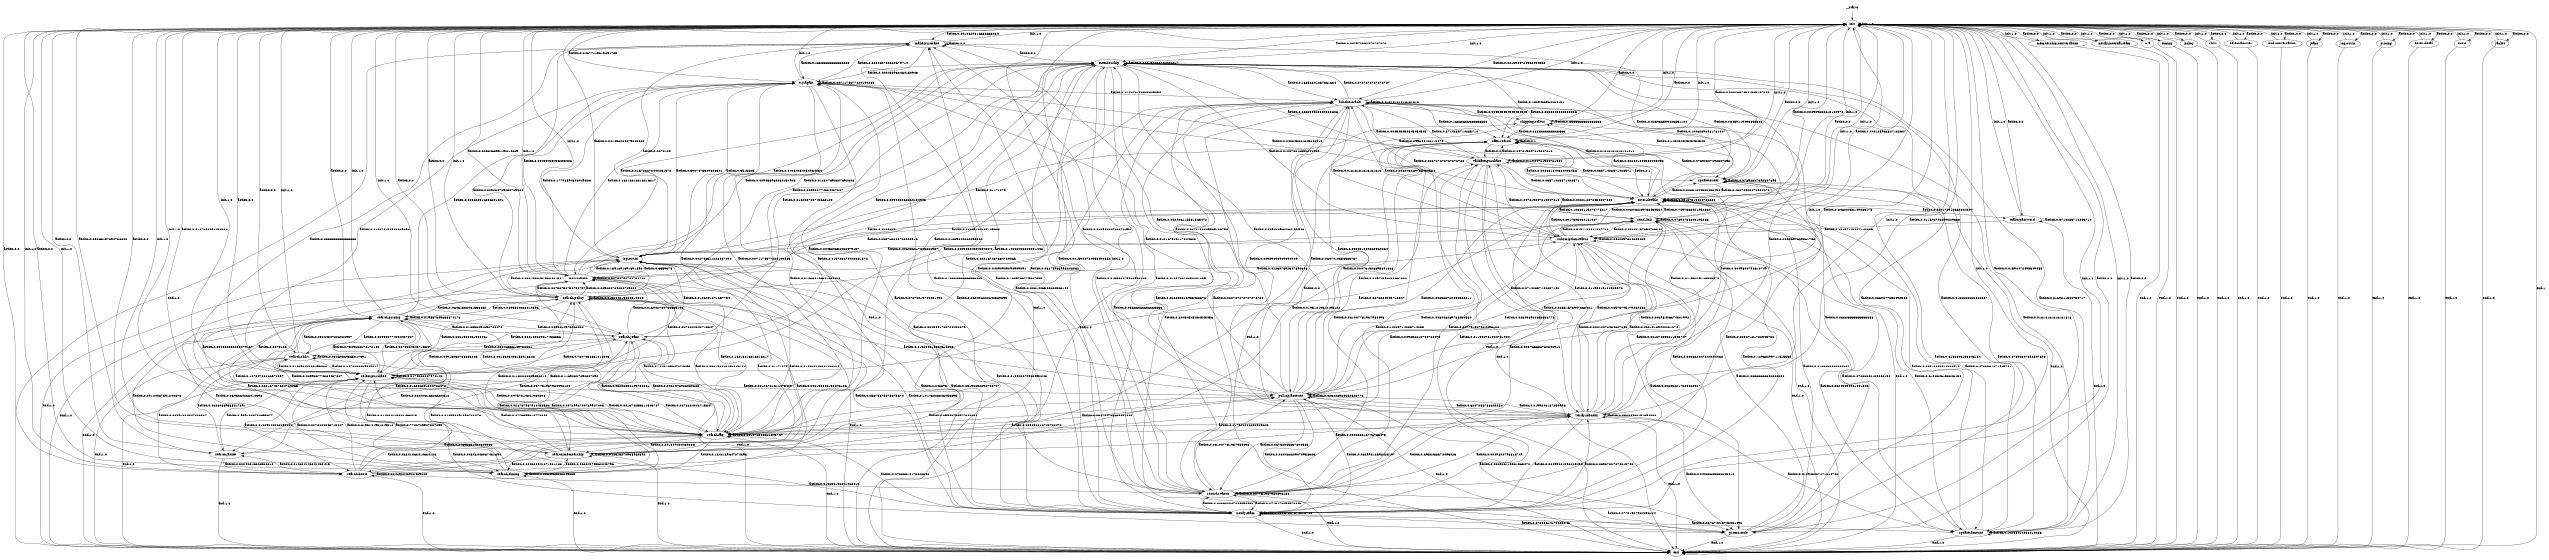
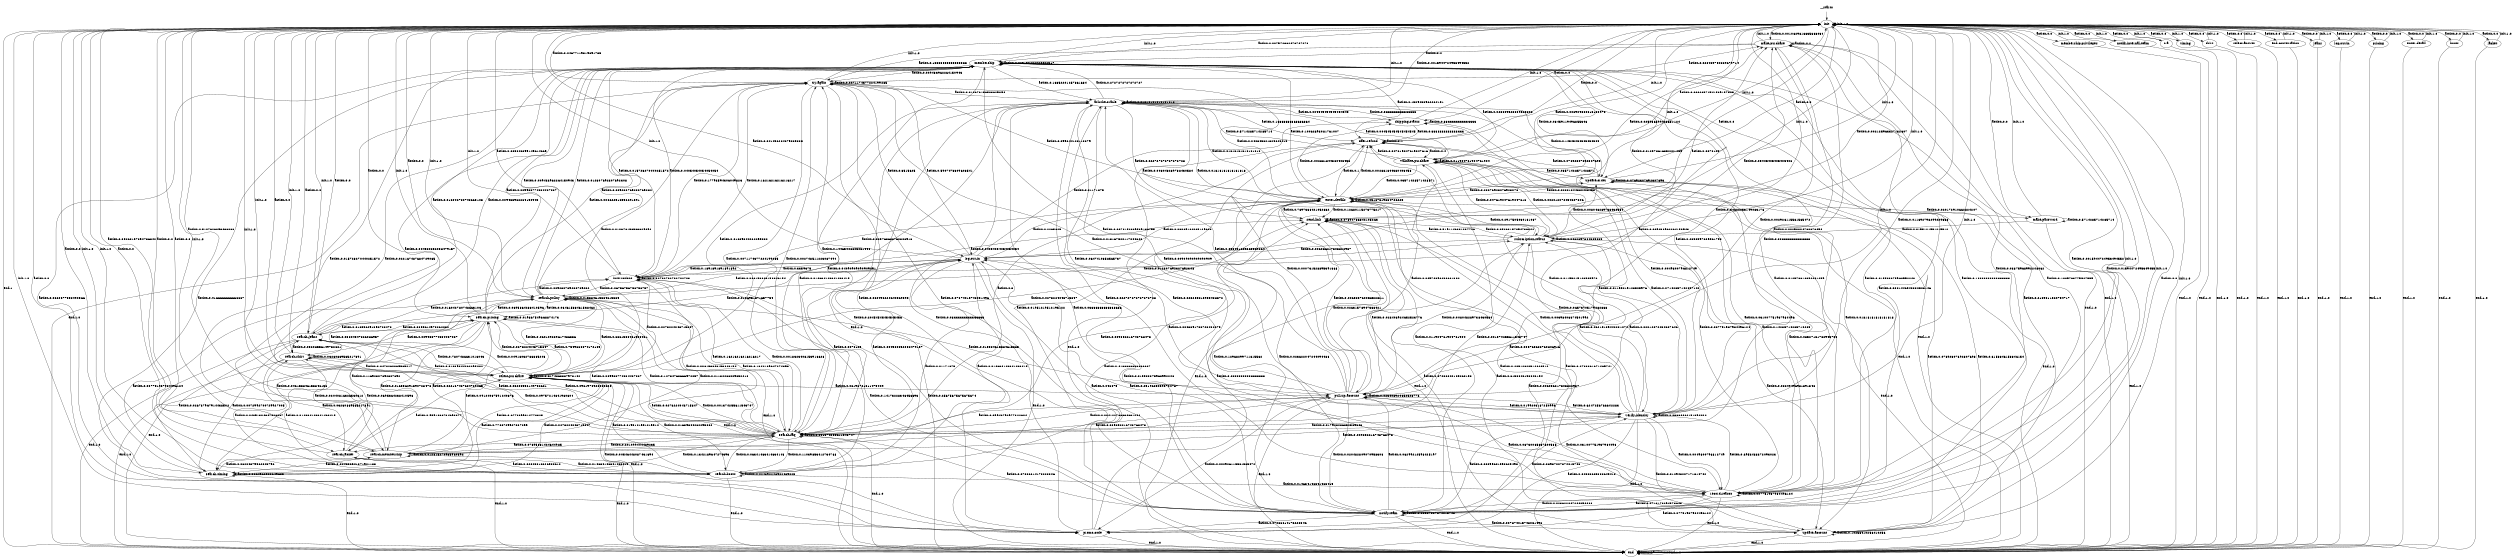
node "membership-conversation": label "membership-conversation" -> "membership-privileges"
node "policy": removed
edge "make-password" -> "subscription-status": label "action:0.42857142857142855" -> "action:0.8195121951219512"
edge "search-faq" -> "search-boots": added, label "action:0.11039853412734768"
edge "search-pricing" -> "notify-team": removed, label "action:0.016556291390728478"
